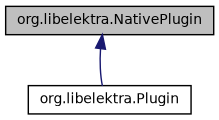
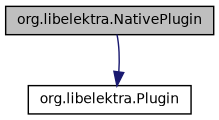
edge "org.libelektra.Plugin" -> "org.libelektra.NativePlugin": reversed
